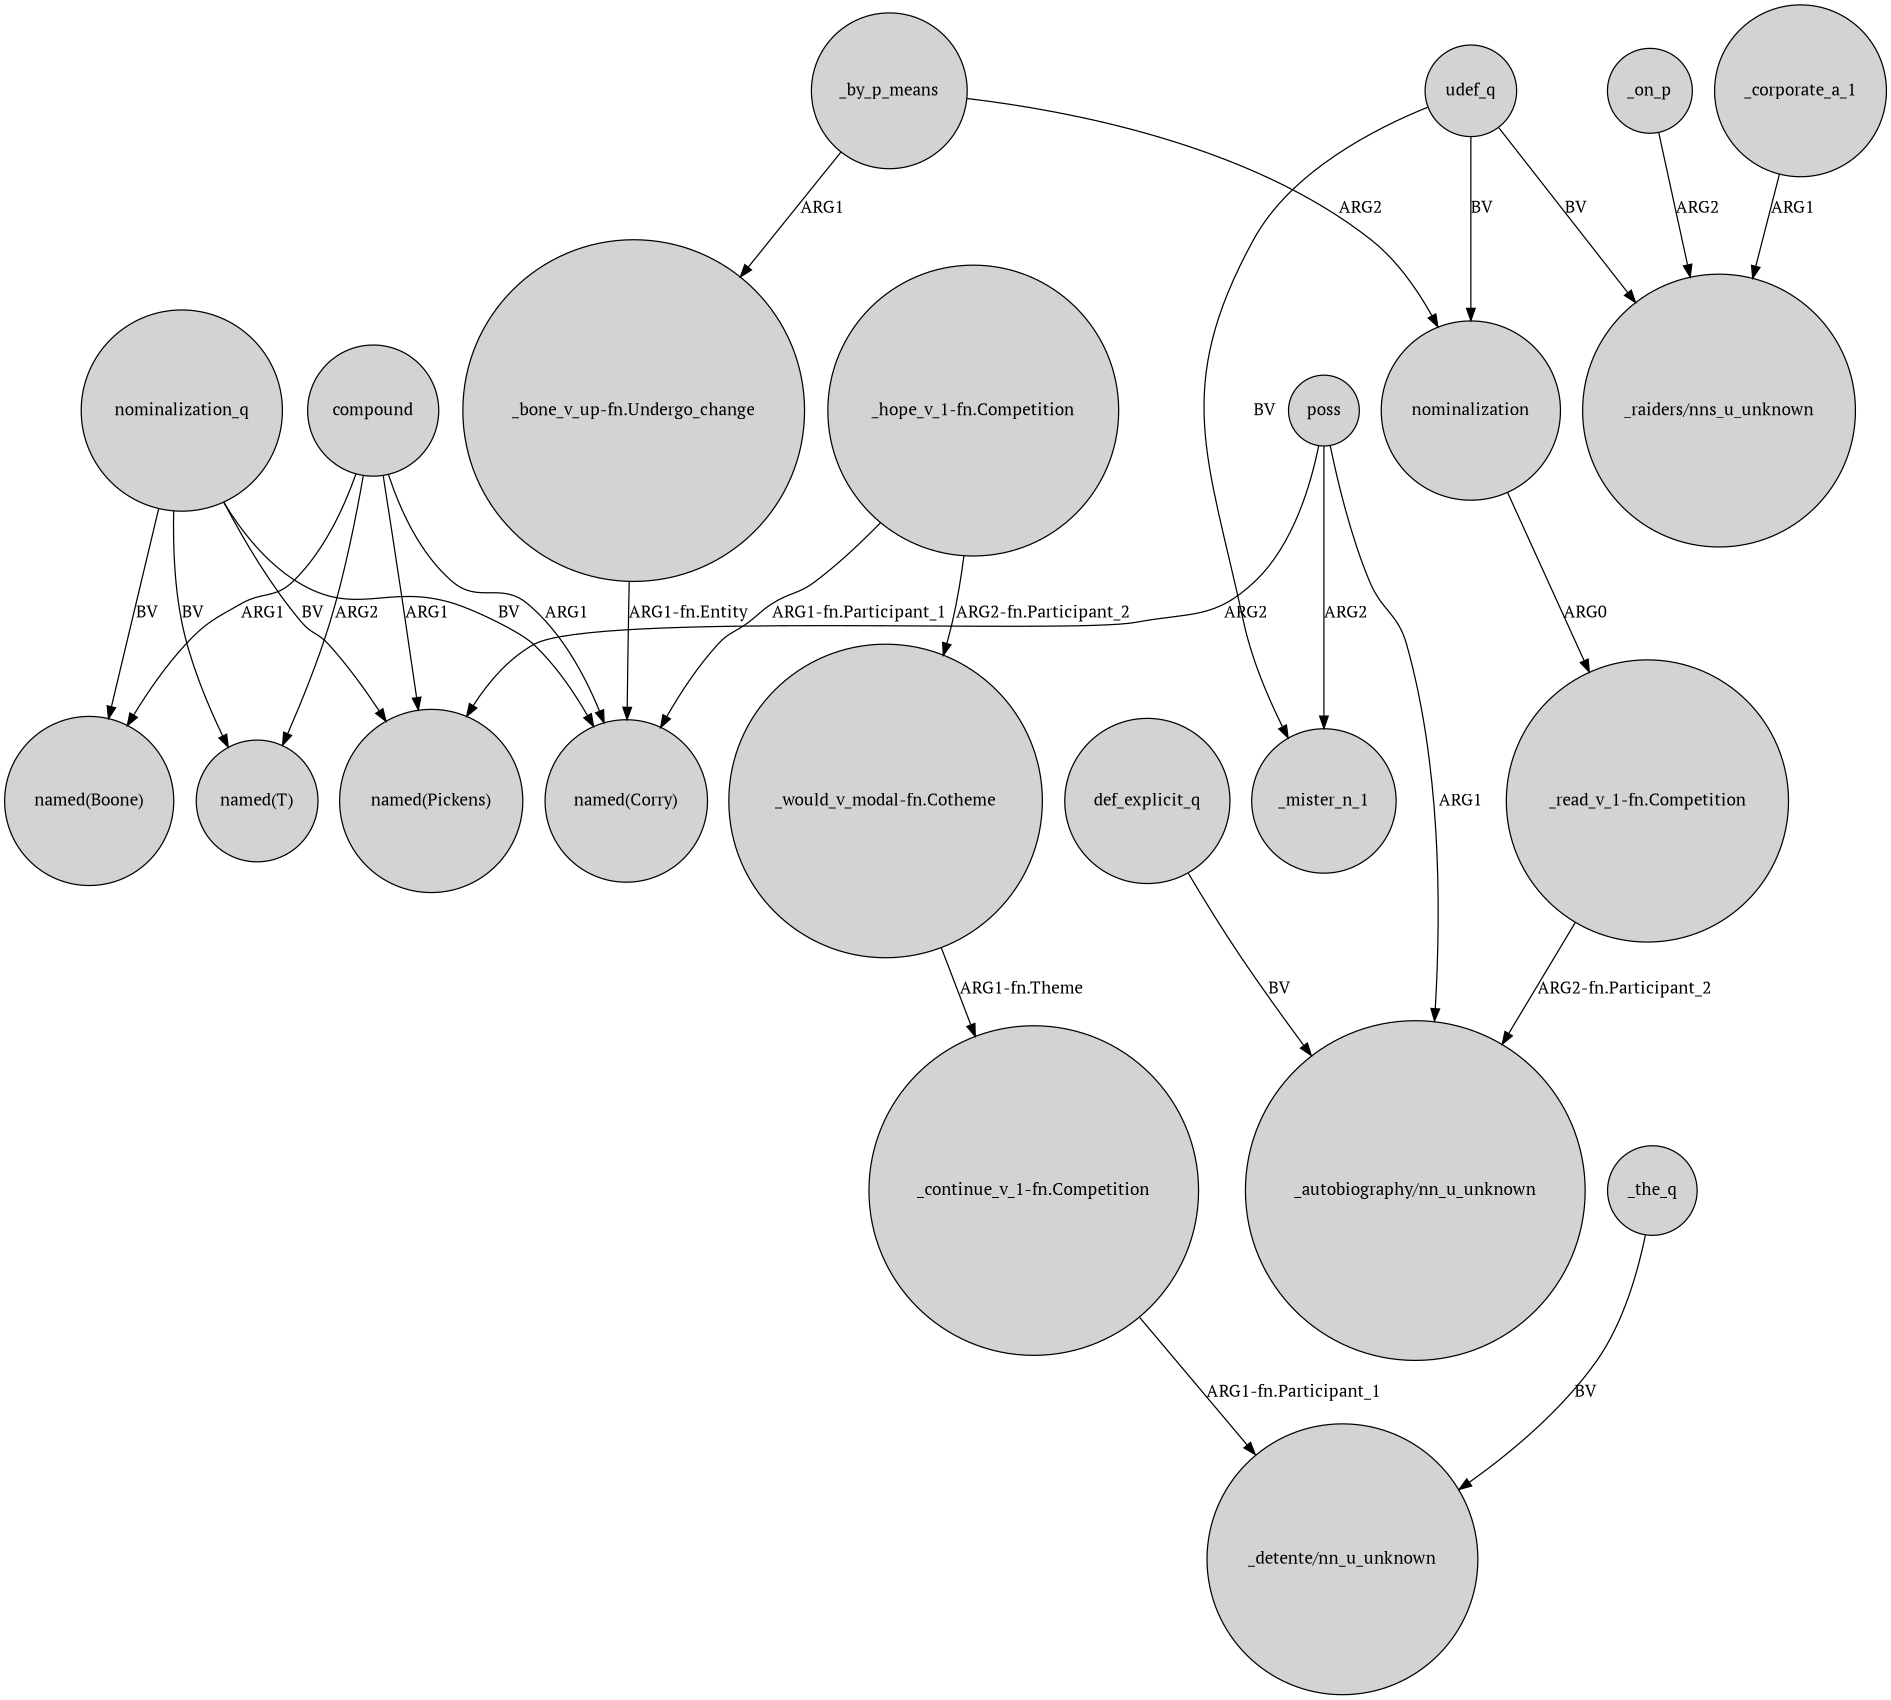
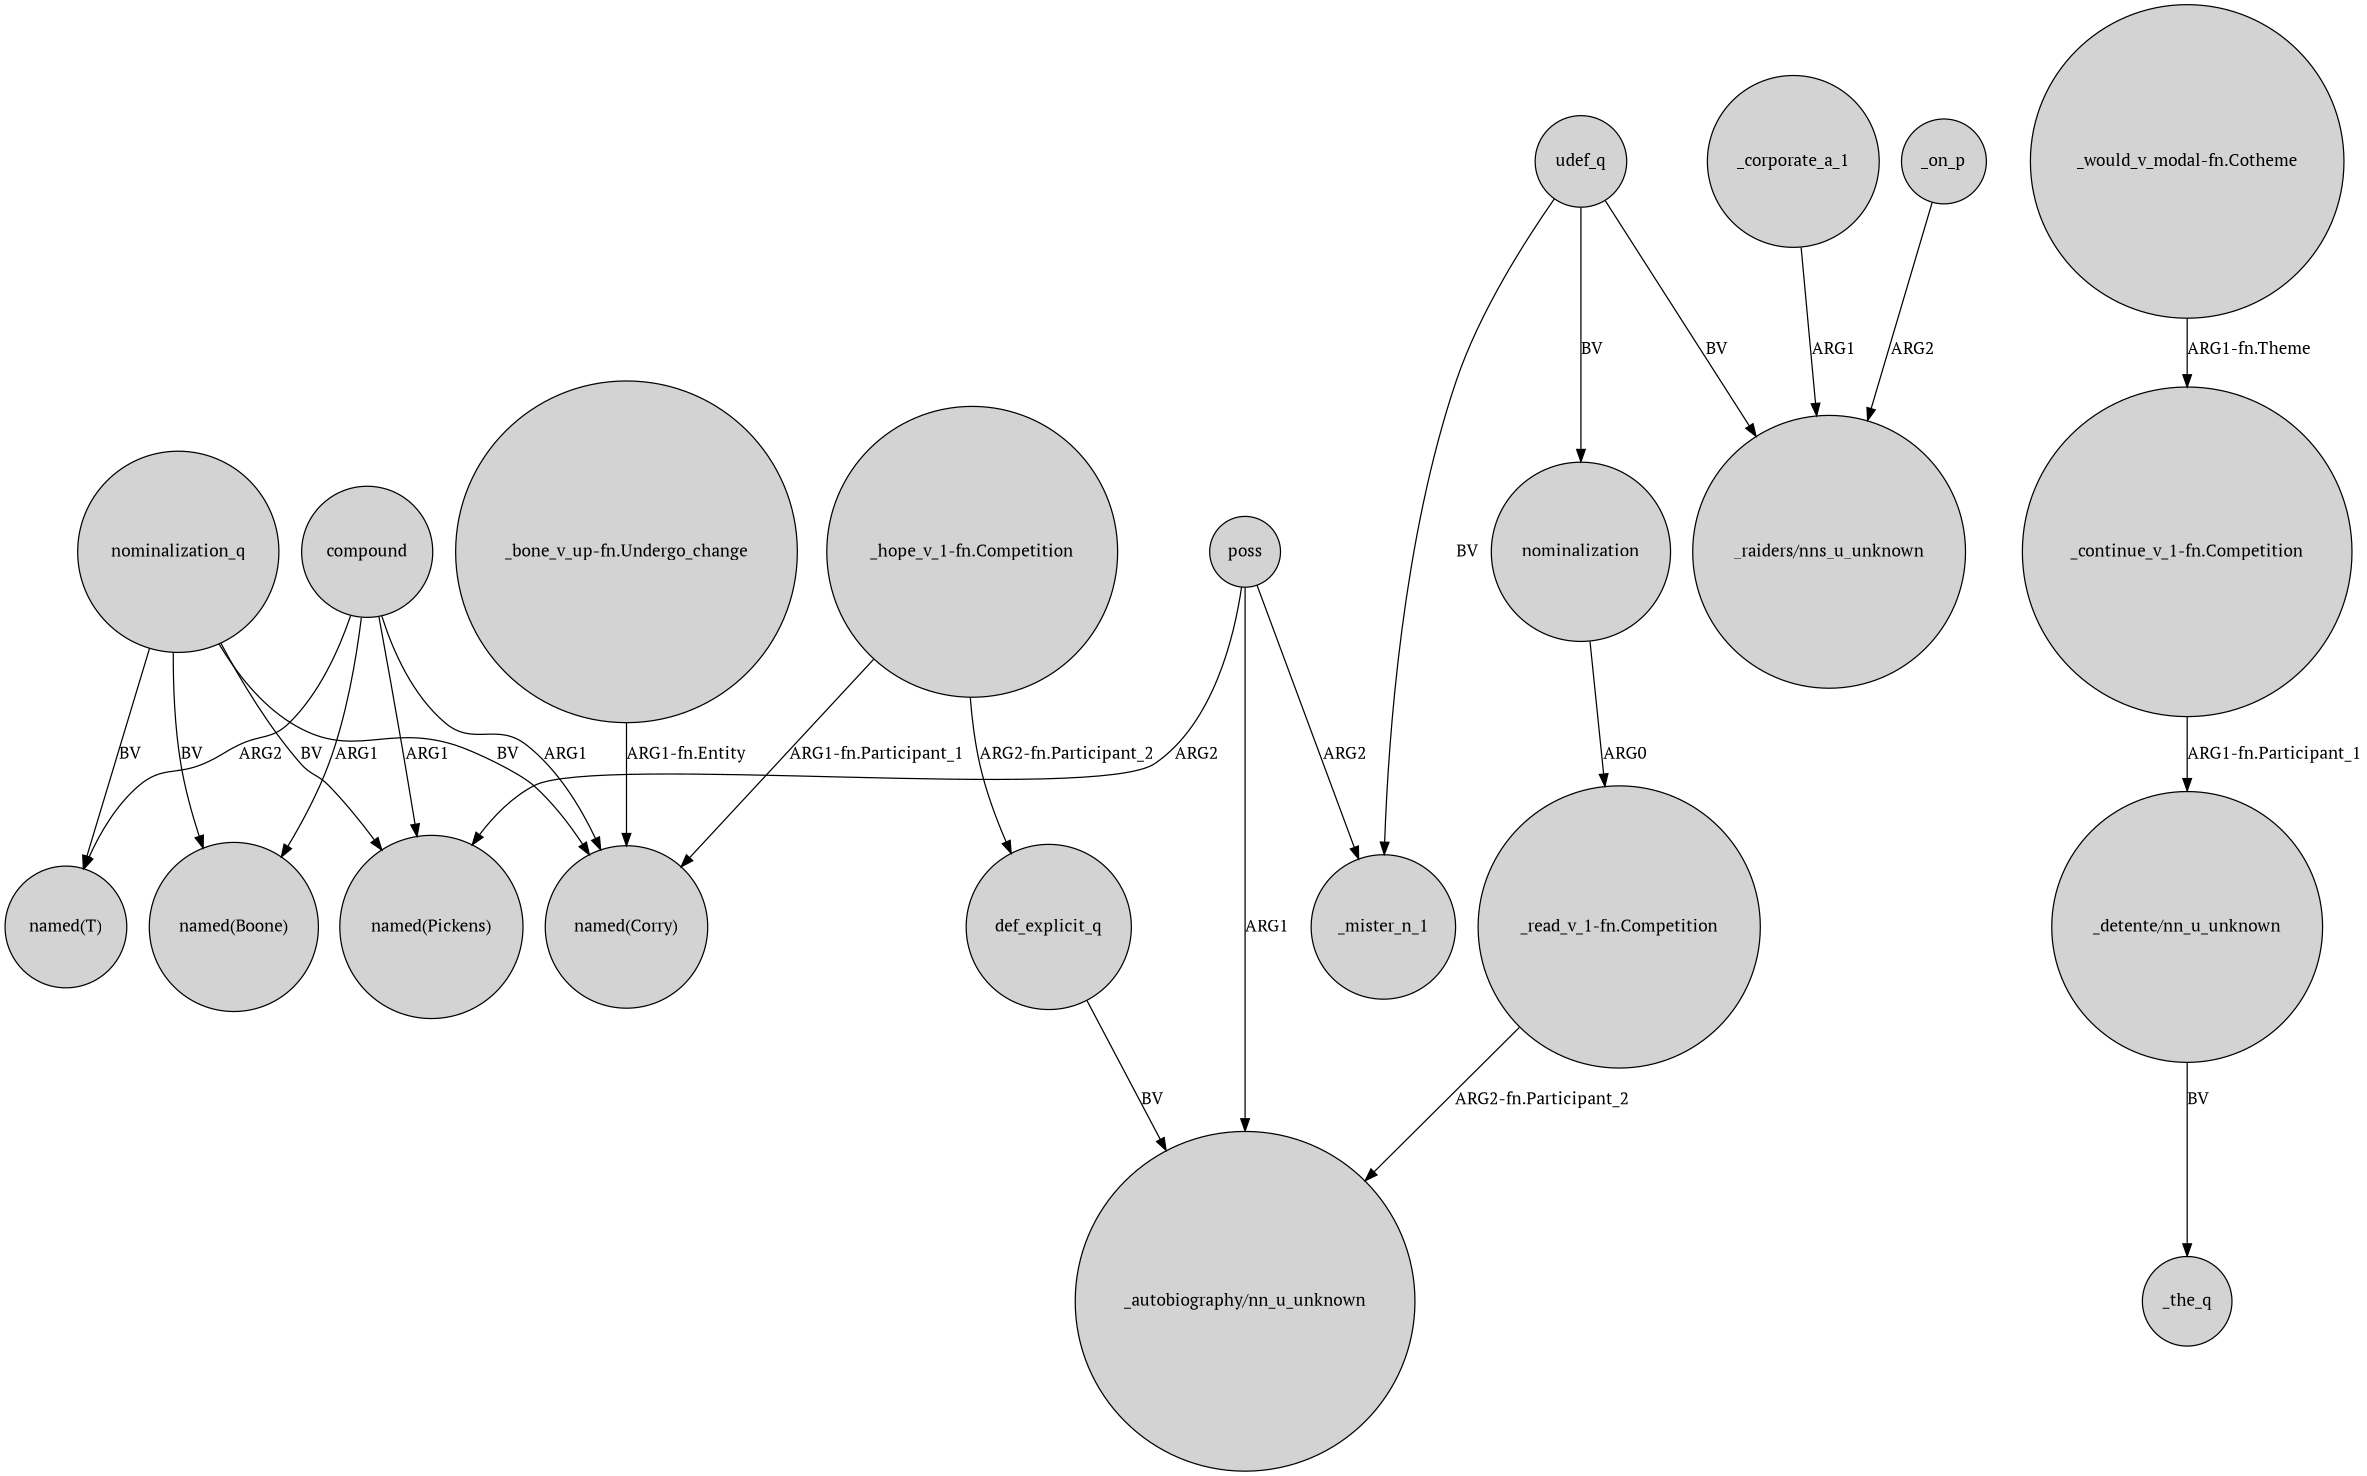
node "_by_p_means": removed
edge "_hope_v_1-fn.Competition" -> "_would_v_modal-fn.Cotheme": now "_hope_v_1-fn.Competition" -> "def_explicit_q"
edge "_the_q" -> "_detente/nn_u_unknown": reversed
